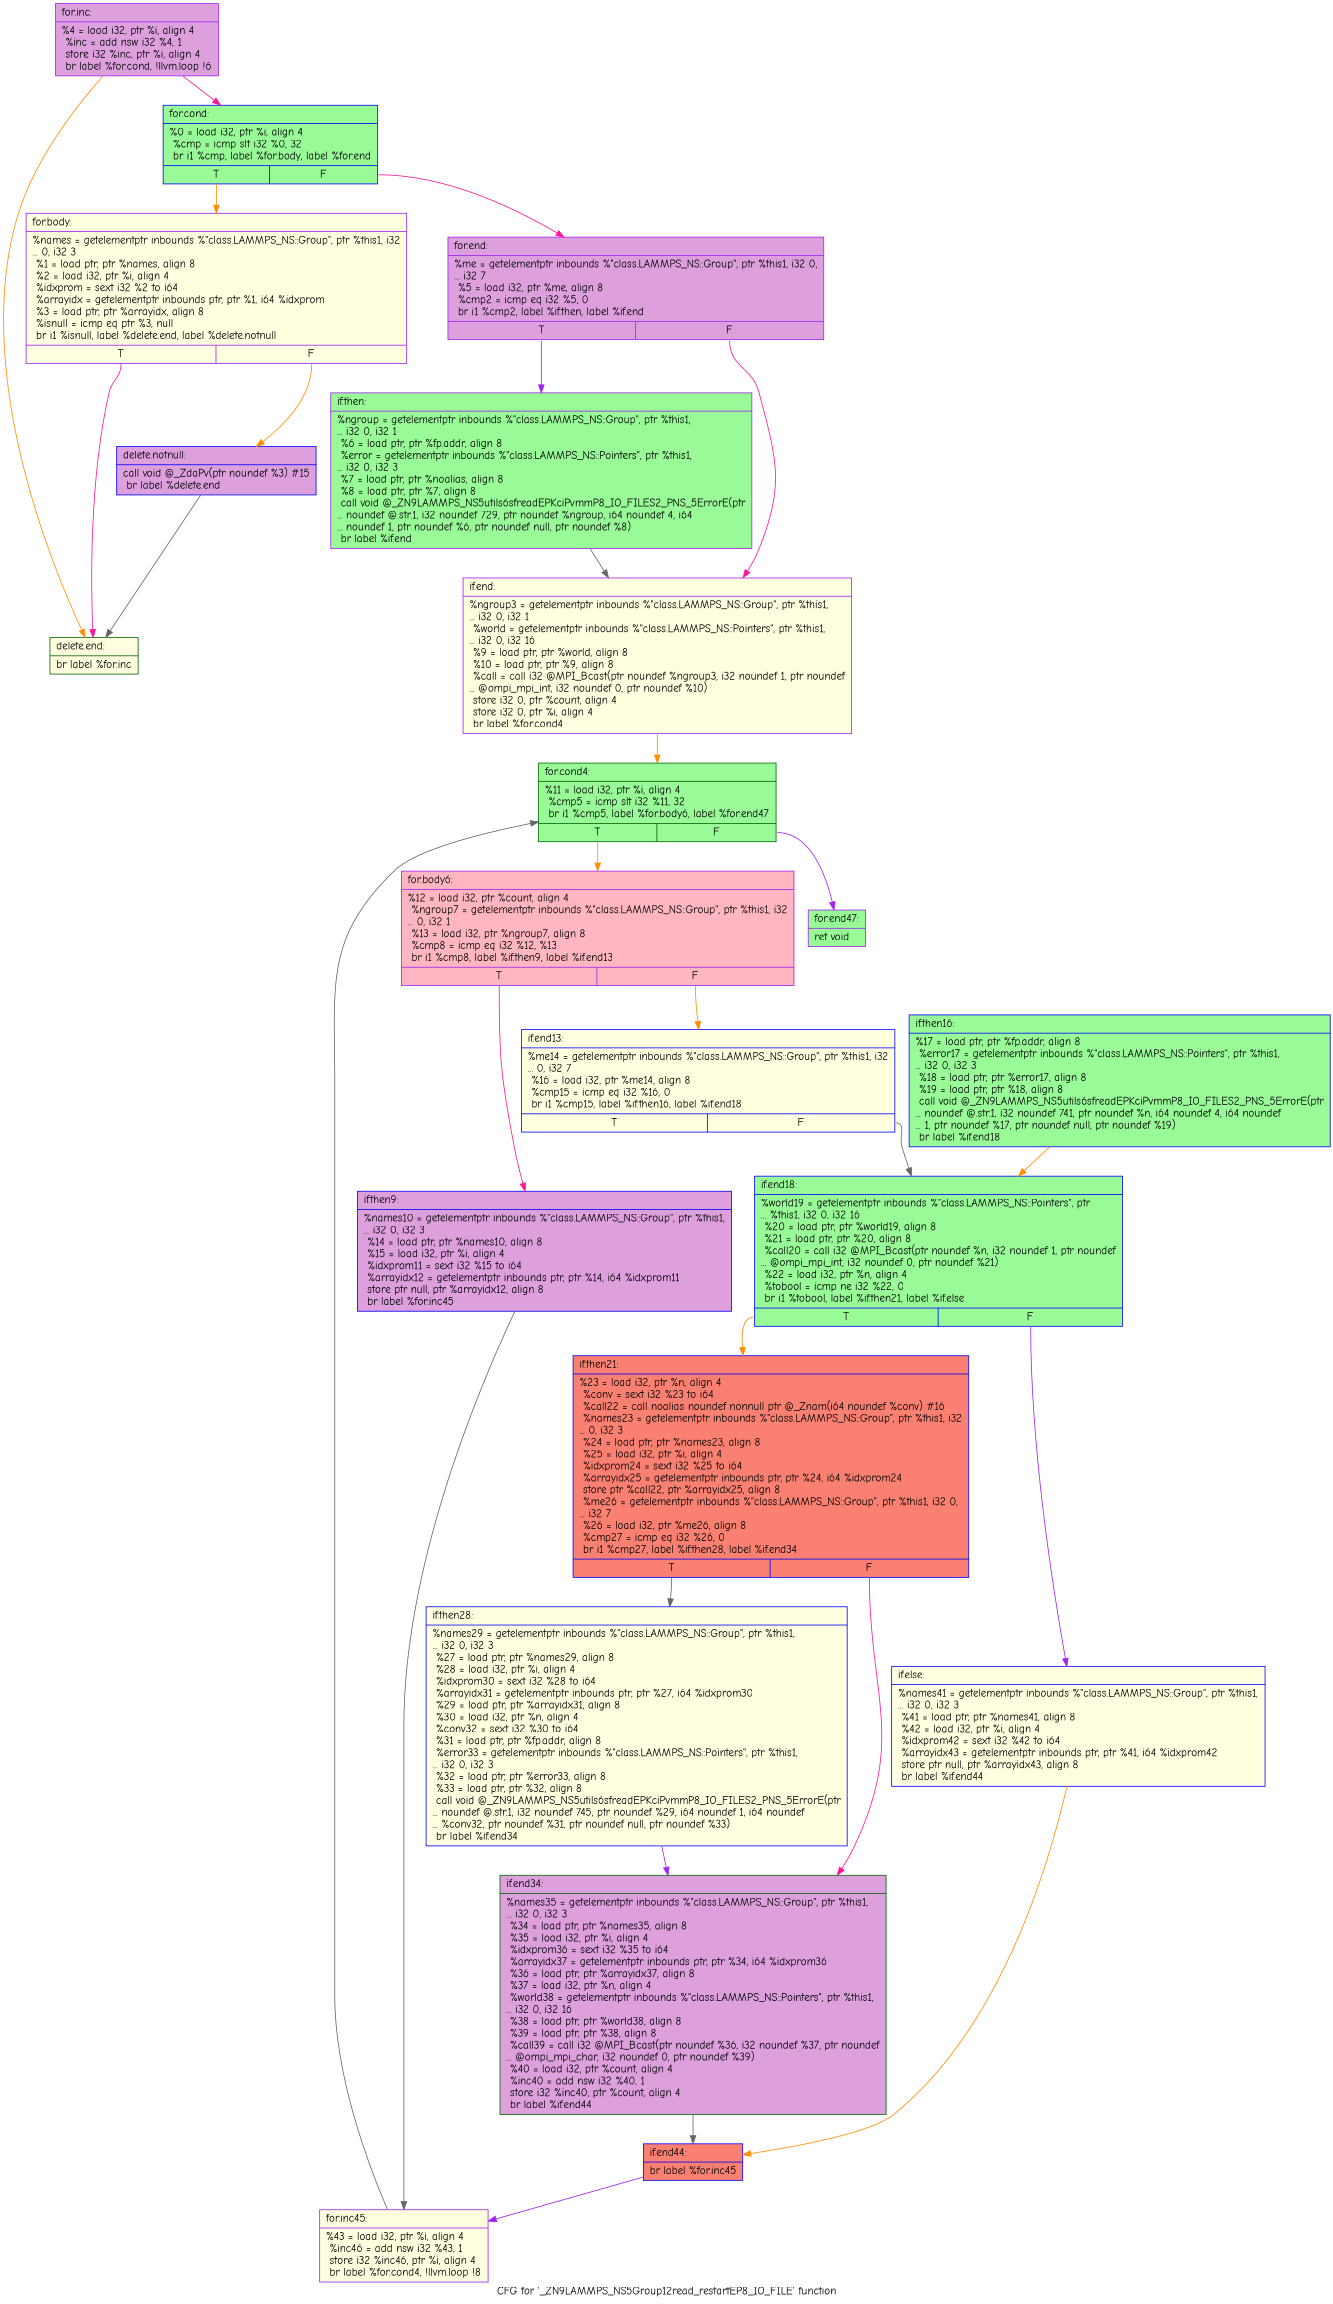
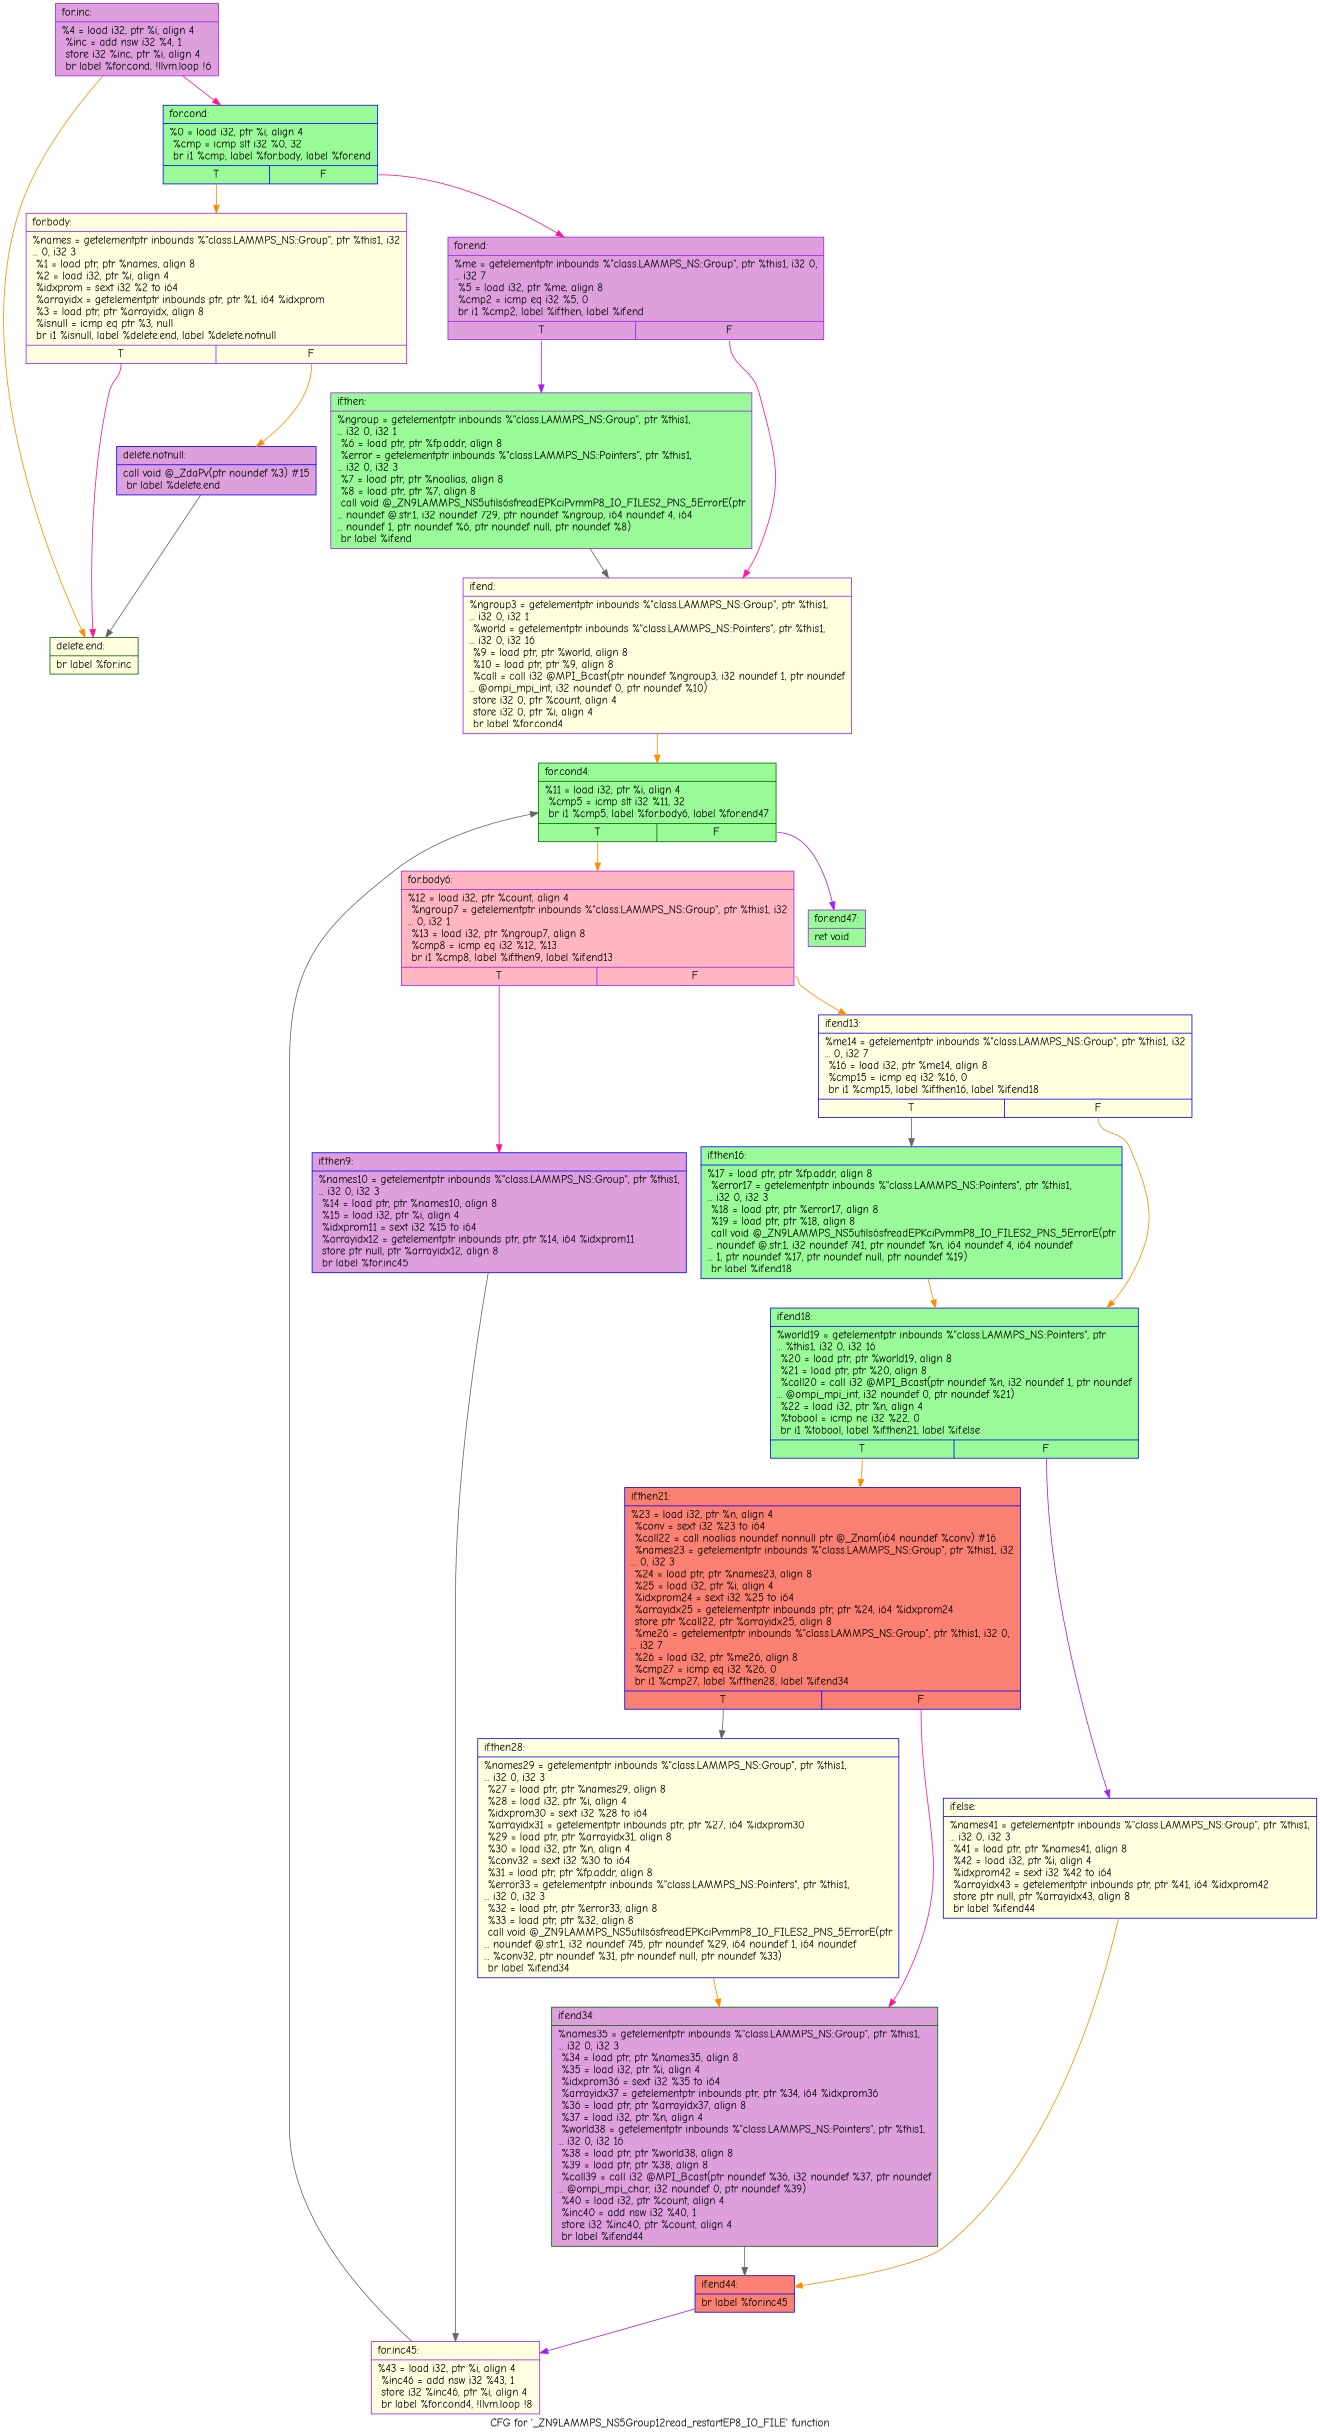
edge "if.end13:" -> "if.then16:": added
edge "if.end13:" -> "if.end18:": color gray40 -> darkorange
edge "if.then28:" -> "if.end34:": color purple -> darkorange
